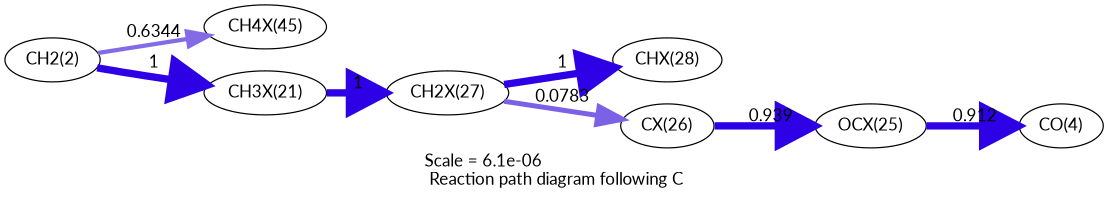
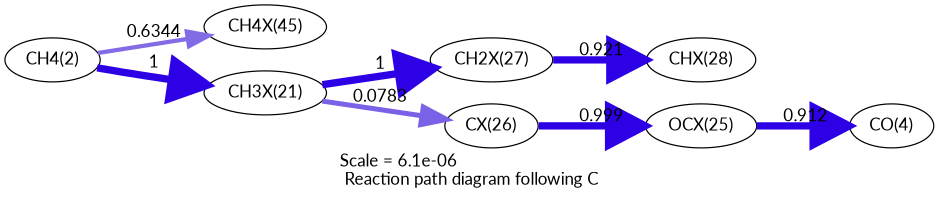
node "CH2(2)": label "CH2(2)" -> "CH4(2)"
edge "CH2X(27)" -> "CHX(28)": label " 1" -> " 0.921"
edge "CH2X(27)" -> "CX(26)": now "CH3X(21)" -> "CX(26)"
edge "CX(26)" -> "OCX(25)": label " 0.939" -> " 0.999"
